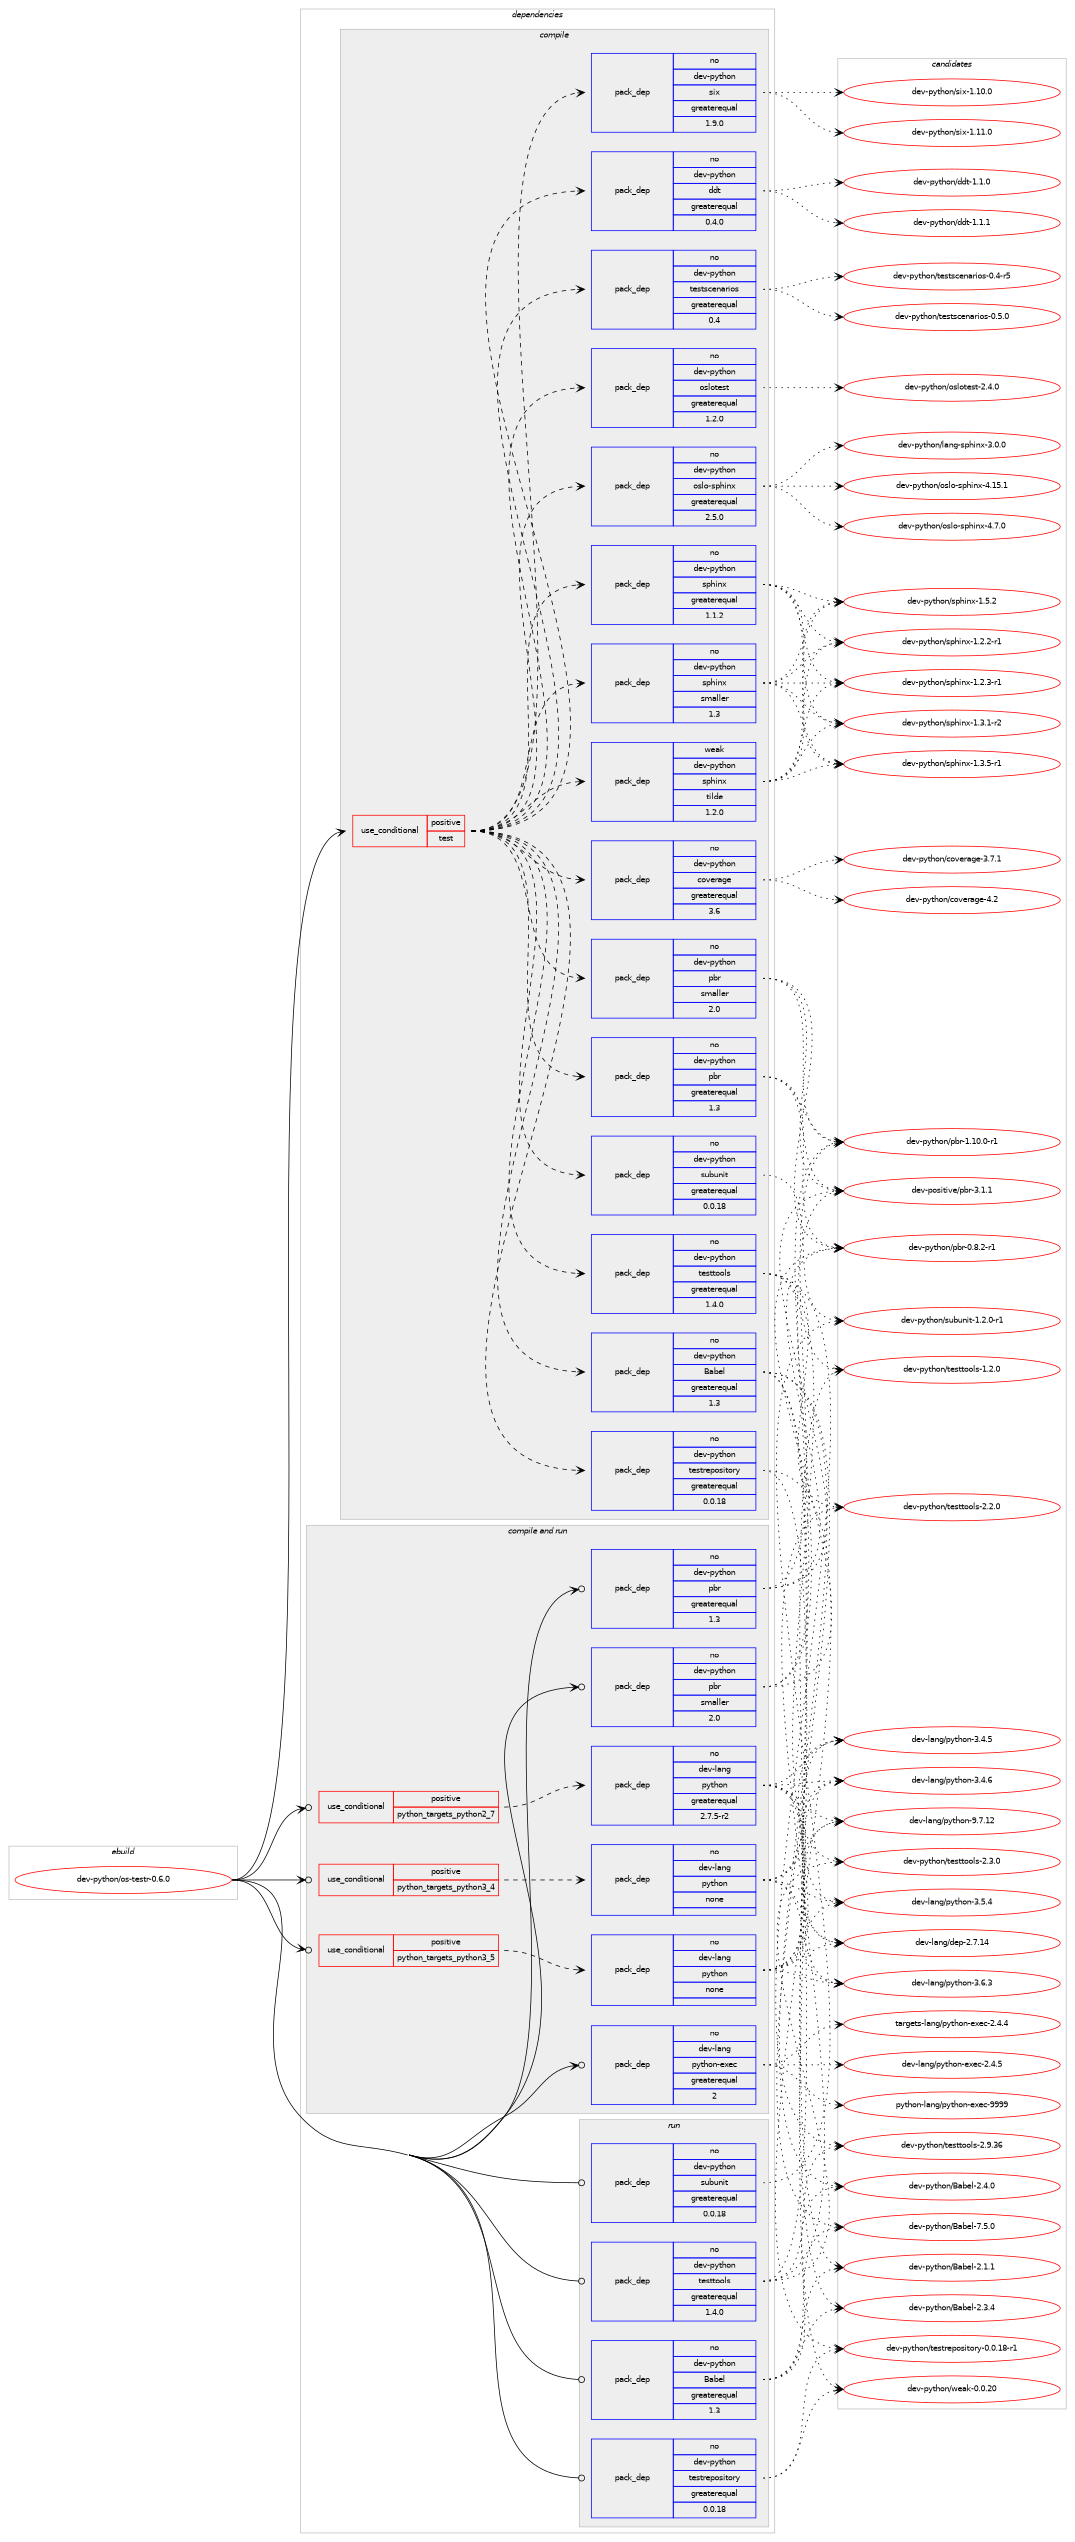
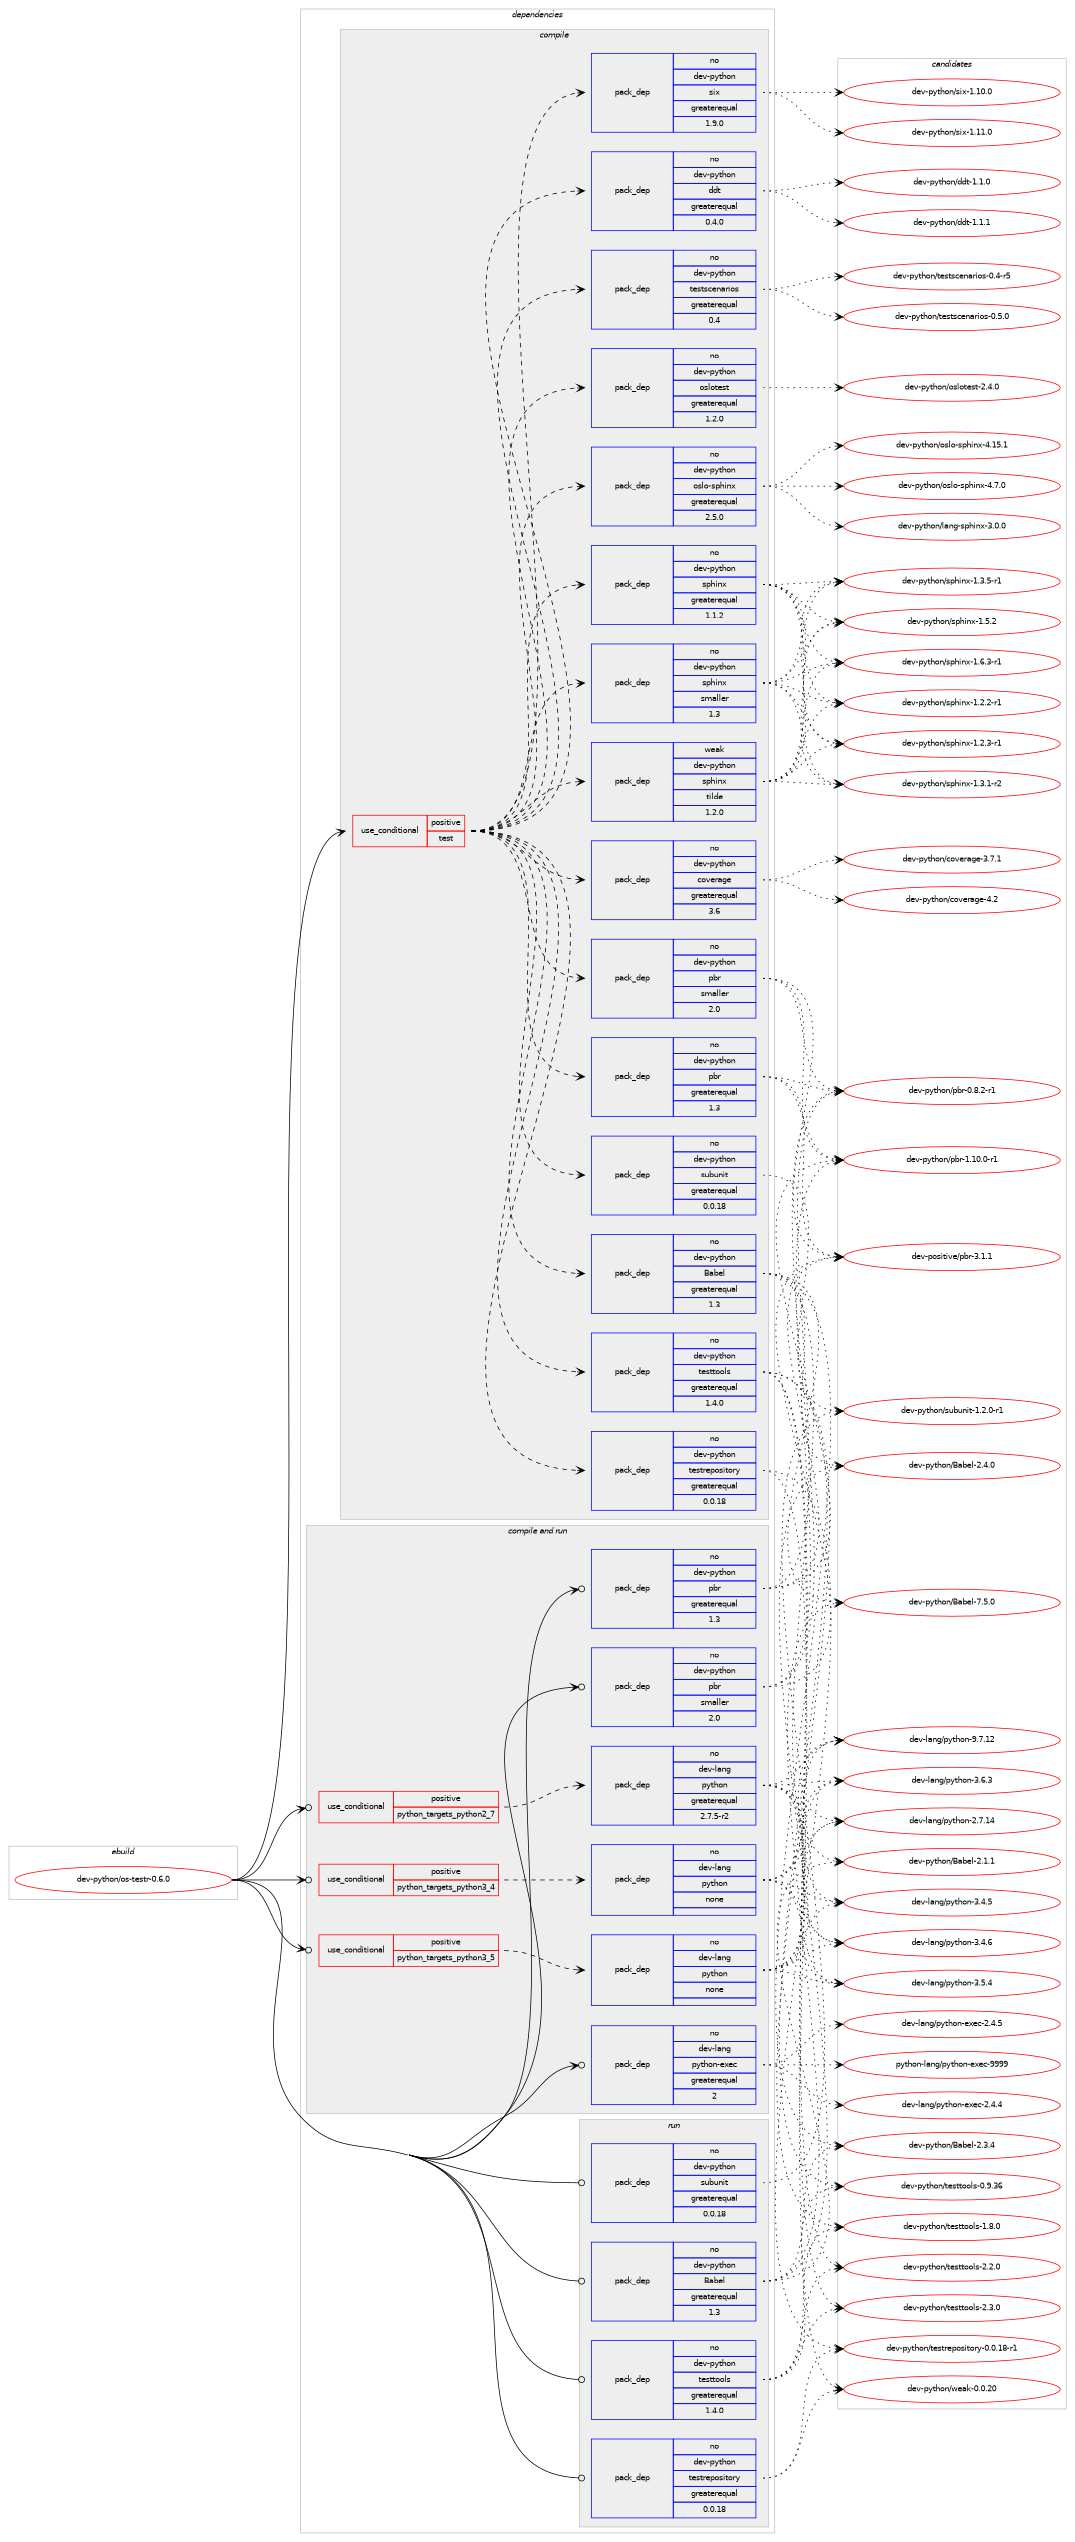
node "dev-python/sphinx-1.6.3-r1": added
node "dev-python/testtools-1.2.0": label "dev-python/testtools-1.2.0" -> "dev-python/testtools-1.8.0"
node "dev-lang/dep-2.7.14": label "dev-lang/dep-2.7.14" -> "dev-lang/python-2.7.14"
node "targets-lang/python-exec-2.4.4": label "targets-lang/python-exec-2.4.4" -> "dev-lang/python-exec-2.4.4"
node "dev-python/testtools-2.9.36": label "dev-python/testtools-2.9.36" -> "dev-python/testtools-0.9.36"
